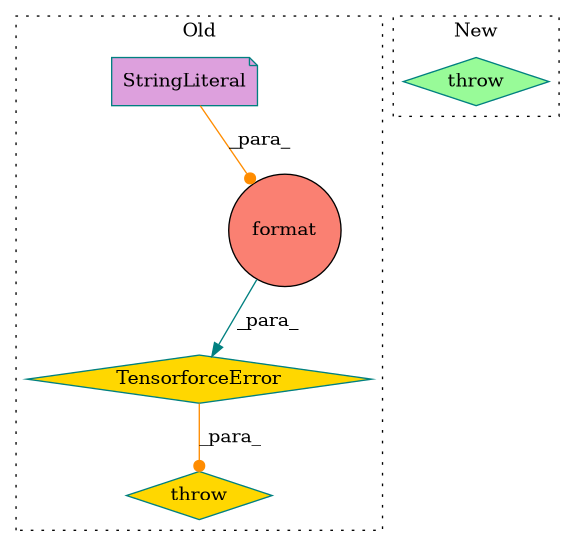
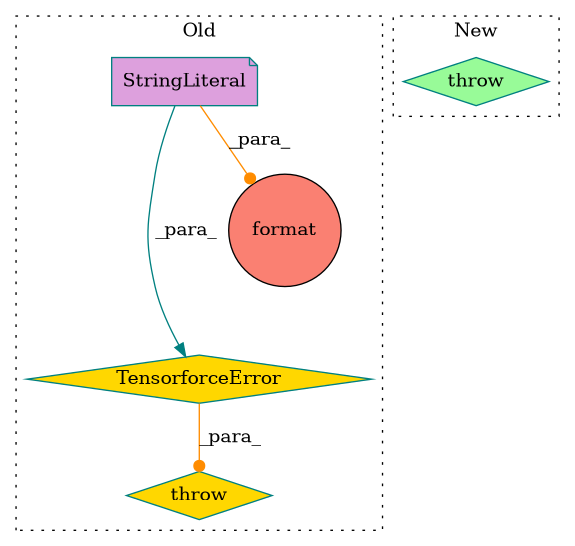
edge "format" -> "TensorforceError": now "StringLiteral" -> "TensorforceError"
